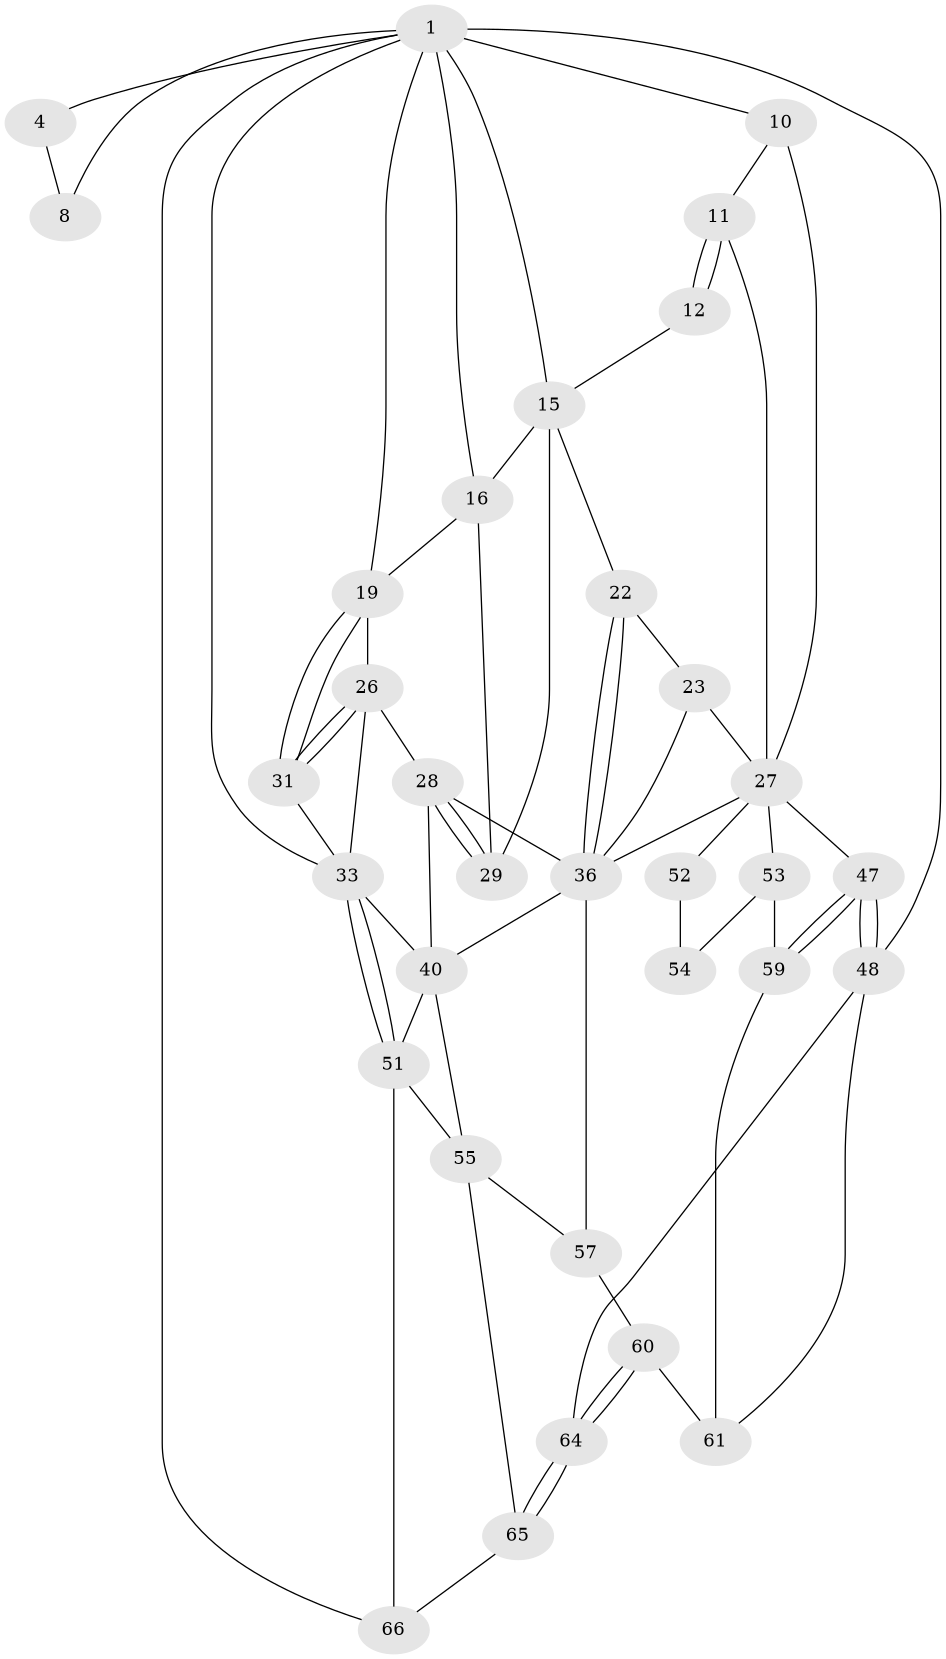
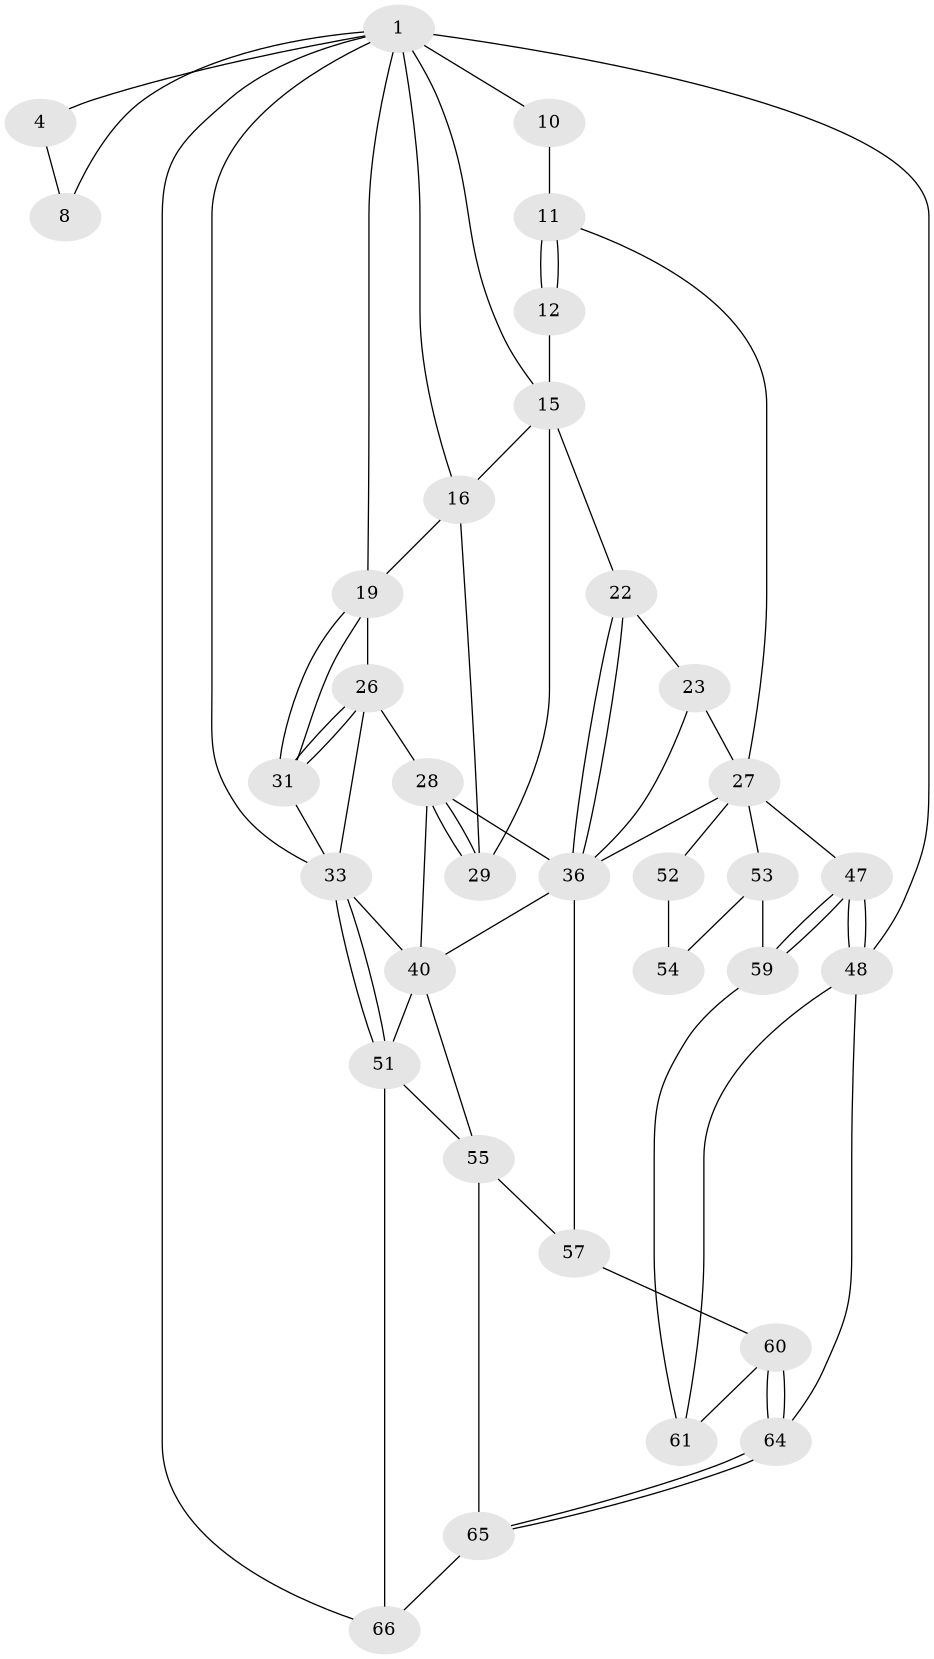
edge "10" -- "27": removed
